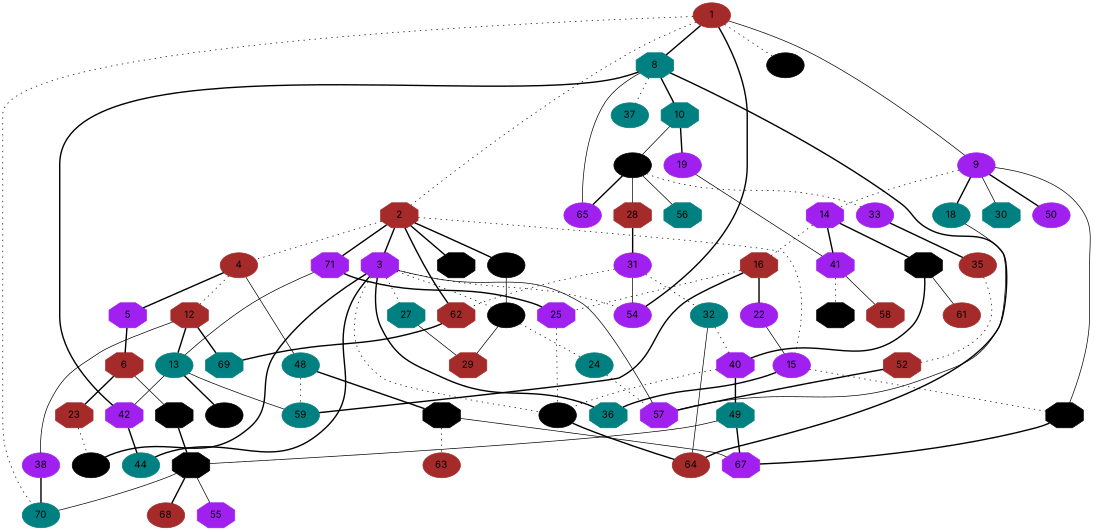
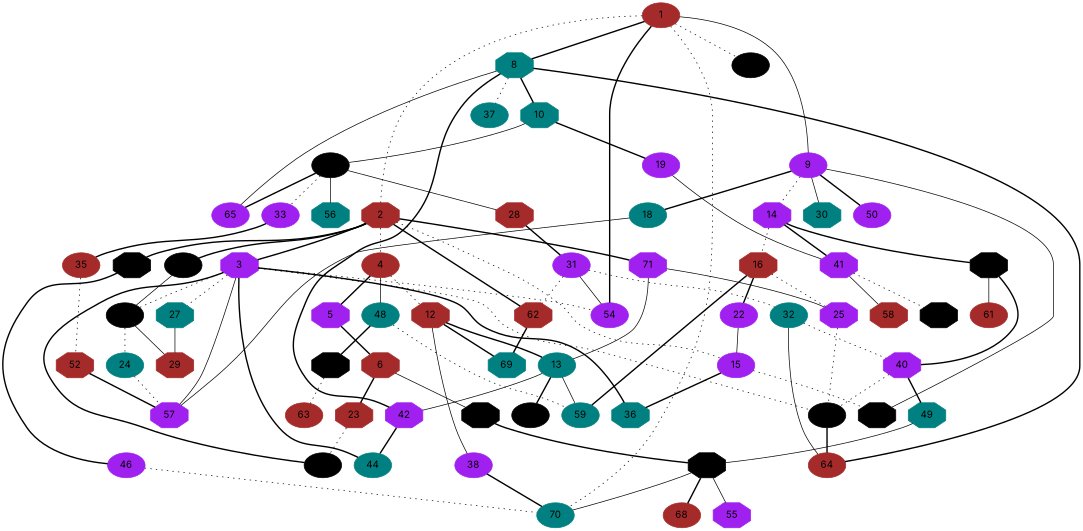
edge "71" -- "25": style bold -> solid
node "46": added
node "67": removed
